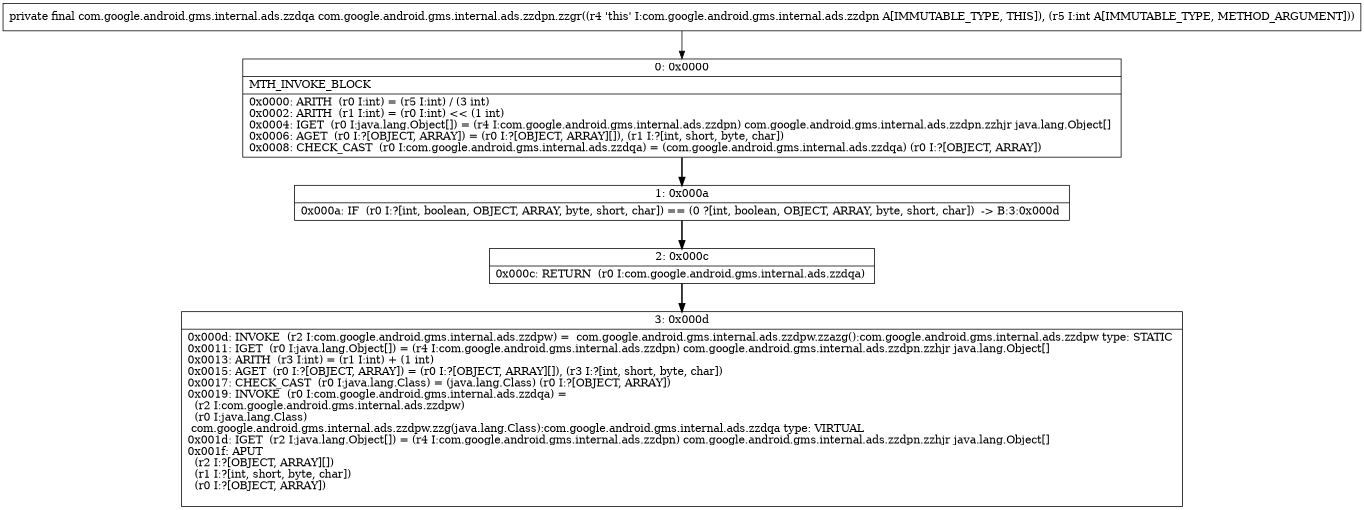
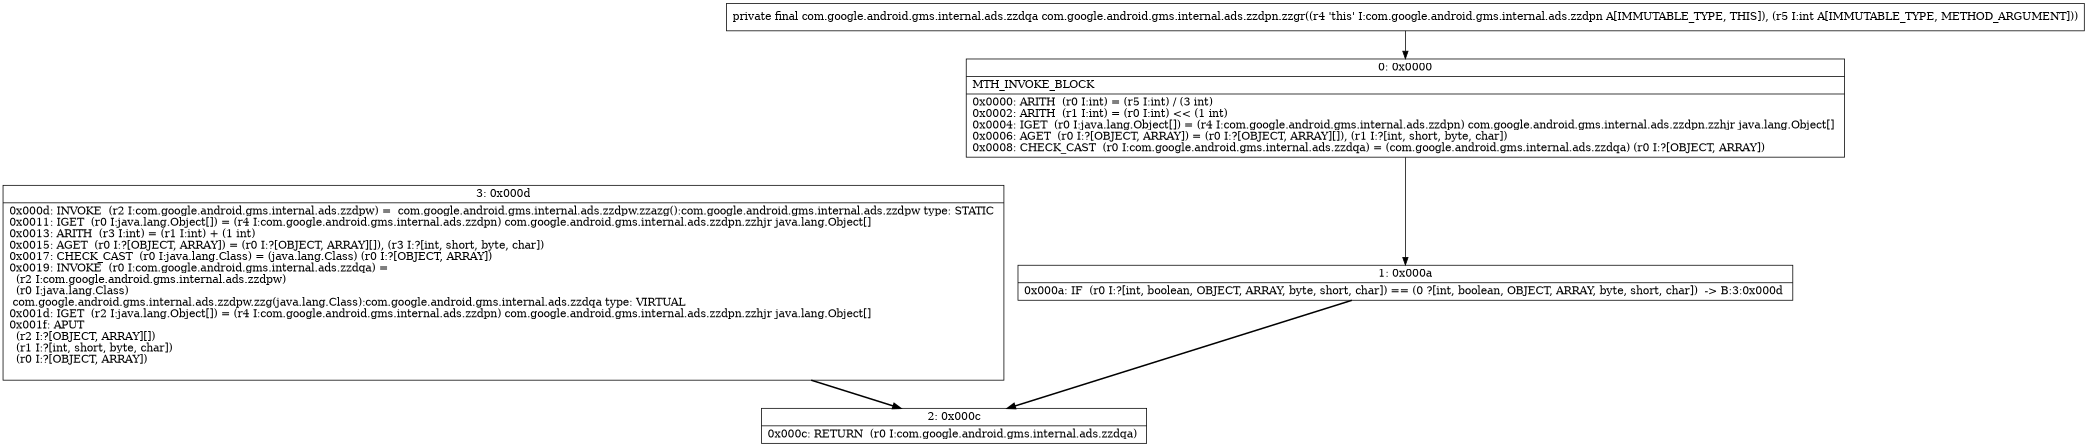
edge "0: 0x0000" -> "1: 0x000a": style bold -> solid
edge "2: 0x000c" -> "3: 0x000d": reversed
